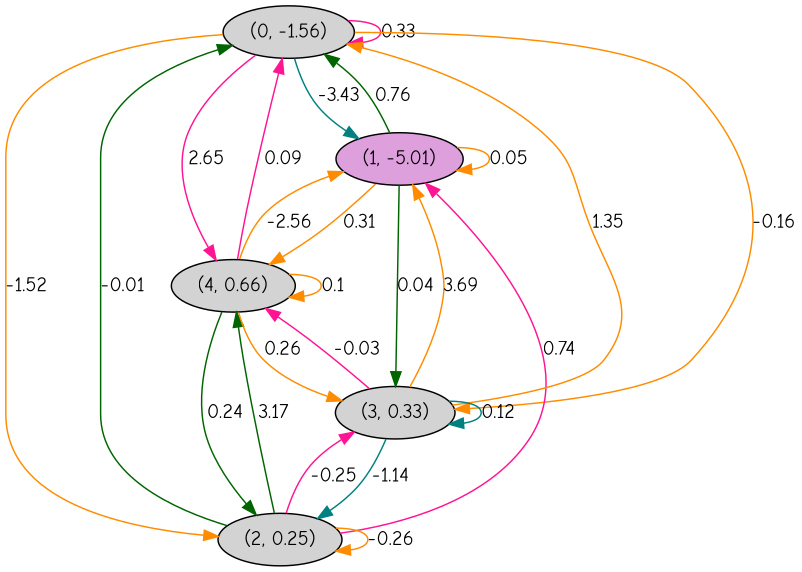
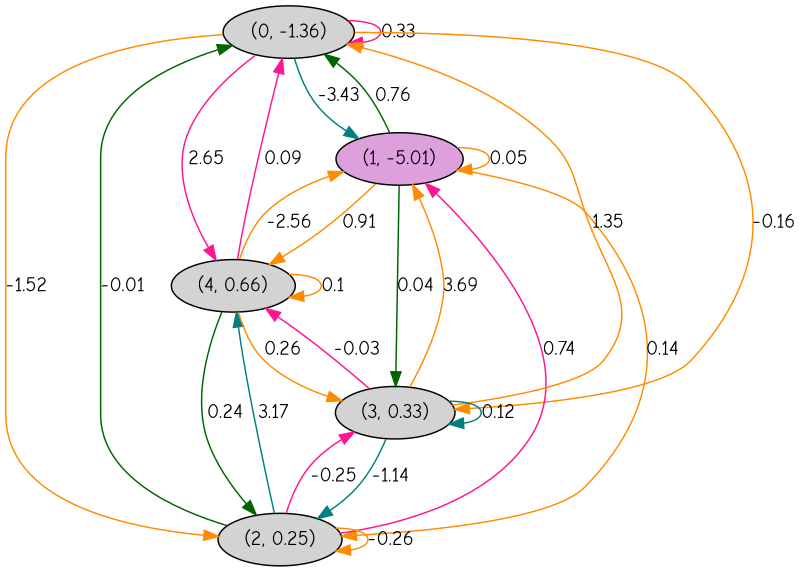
node "(0, -1.56)": label "(0, -1.56)" -> "(0, -1.36)"
edge "(1, -5.01)" -> "(4, 0.66)": label "0.31" -> "0.91"
edge "(1, -5.01)" -> "(2, 0.25)": added, label "0.14"
edge "(2, 0.25)" -> "(4, 0.66)": color darkgreen -> teal
